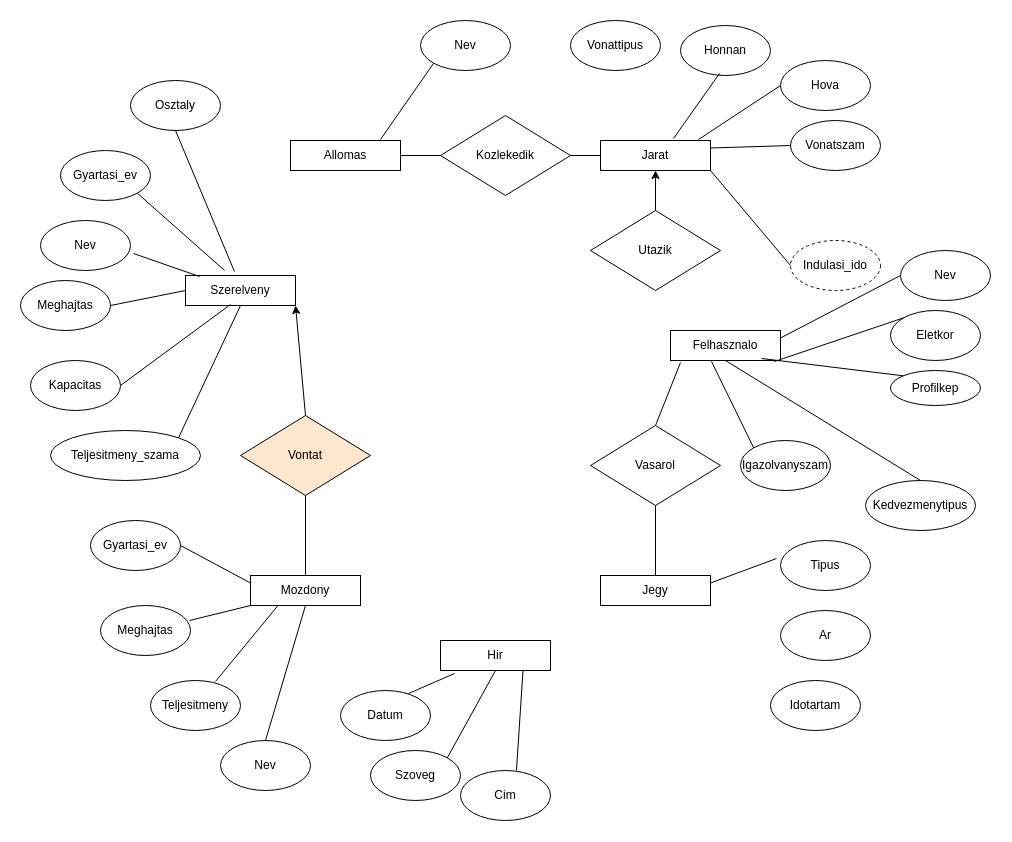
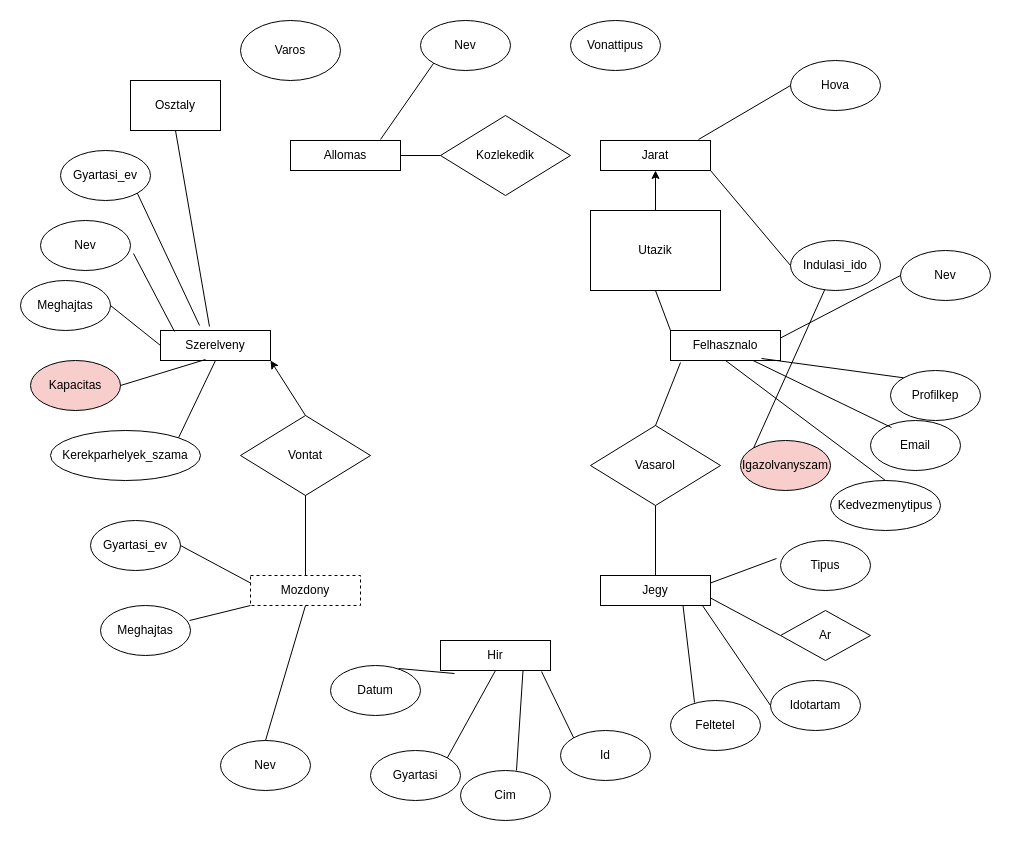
node "Varos": added
node "Honnan": removed
node "Hova": moved (826, 86) -> (836, 86)
node "Osztaly": shape ellipse -> rectangle
edge "Honnan" -- "Jarat": removed
node "Vonatszam": removed
edge "Vonatszam" -- "Jarat": removed
edge "Kozlekedik" -- "Jarat": removed
node "Utazik": shape diamond -> rectangle
node "Indulasi_ido": style dashed -> solid
node "Szerelveny": moved (241, 291) -> (216, 346)
edge "Utazik" -- "Felhasznalo": added
node "Eletkor": removed
edge "Eletkor" -- "Felhasznalo": removed
node "Kapacitas": fillcolor #ffffff -> #f8cecc
node "Profilkep": size 90x35 -> 90x50
edge "Felhasznalo" -- "Email": added
edge "Felhasznalo" -- "Igazolvanyszam": now "Indulasi_ido" -- "Igazolvanyszam"
node "Email": added
node "Teljesitmeny_szama": label "Teljesitmeny_szama" -> "Kerekparhelyek_szama"
node "Vontat": fillcolor #ffe6cc -> #ffffff
node "Igazolvanyszam": fillcolor #ffffff -> #f8cecc
node "Kedvezmenytipus": moved (921, 506) -> (886, 506)
node "Mozdony": style solid -> dashed
edge "Jegy" -- "Ar": added
node "Ar": shape ellipse -> diamond
edge "Mozdony" -- "Teljesitmeny": removed
edge "Jegy" -- "Feltetel": added
edge "Jegy" -- "Idotartam": added
edge "Hir" -- "Id": added
node "Teljesitmeny": removed
node "Datum": moved (386, 716) -> (376, 691)
node "Feltetel": added
node "Id": added
node "Szoveg": label "Szoveg" -> "Gyartasi"
